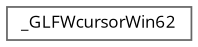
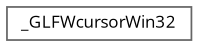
node "_GLFWcursorWin62": label "_GLFWcursorWin62" -> "_GLFWcursorWin32"
